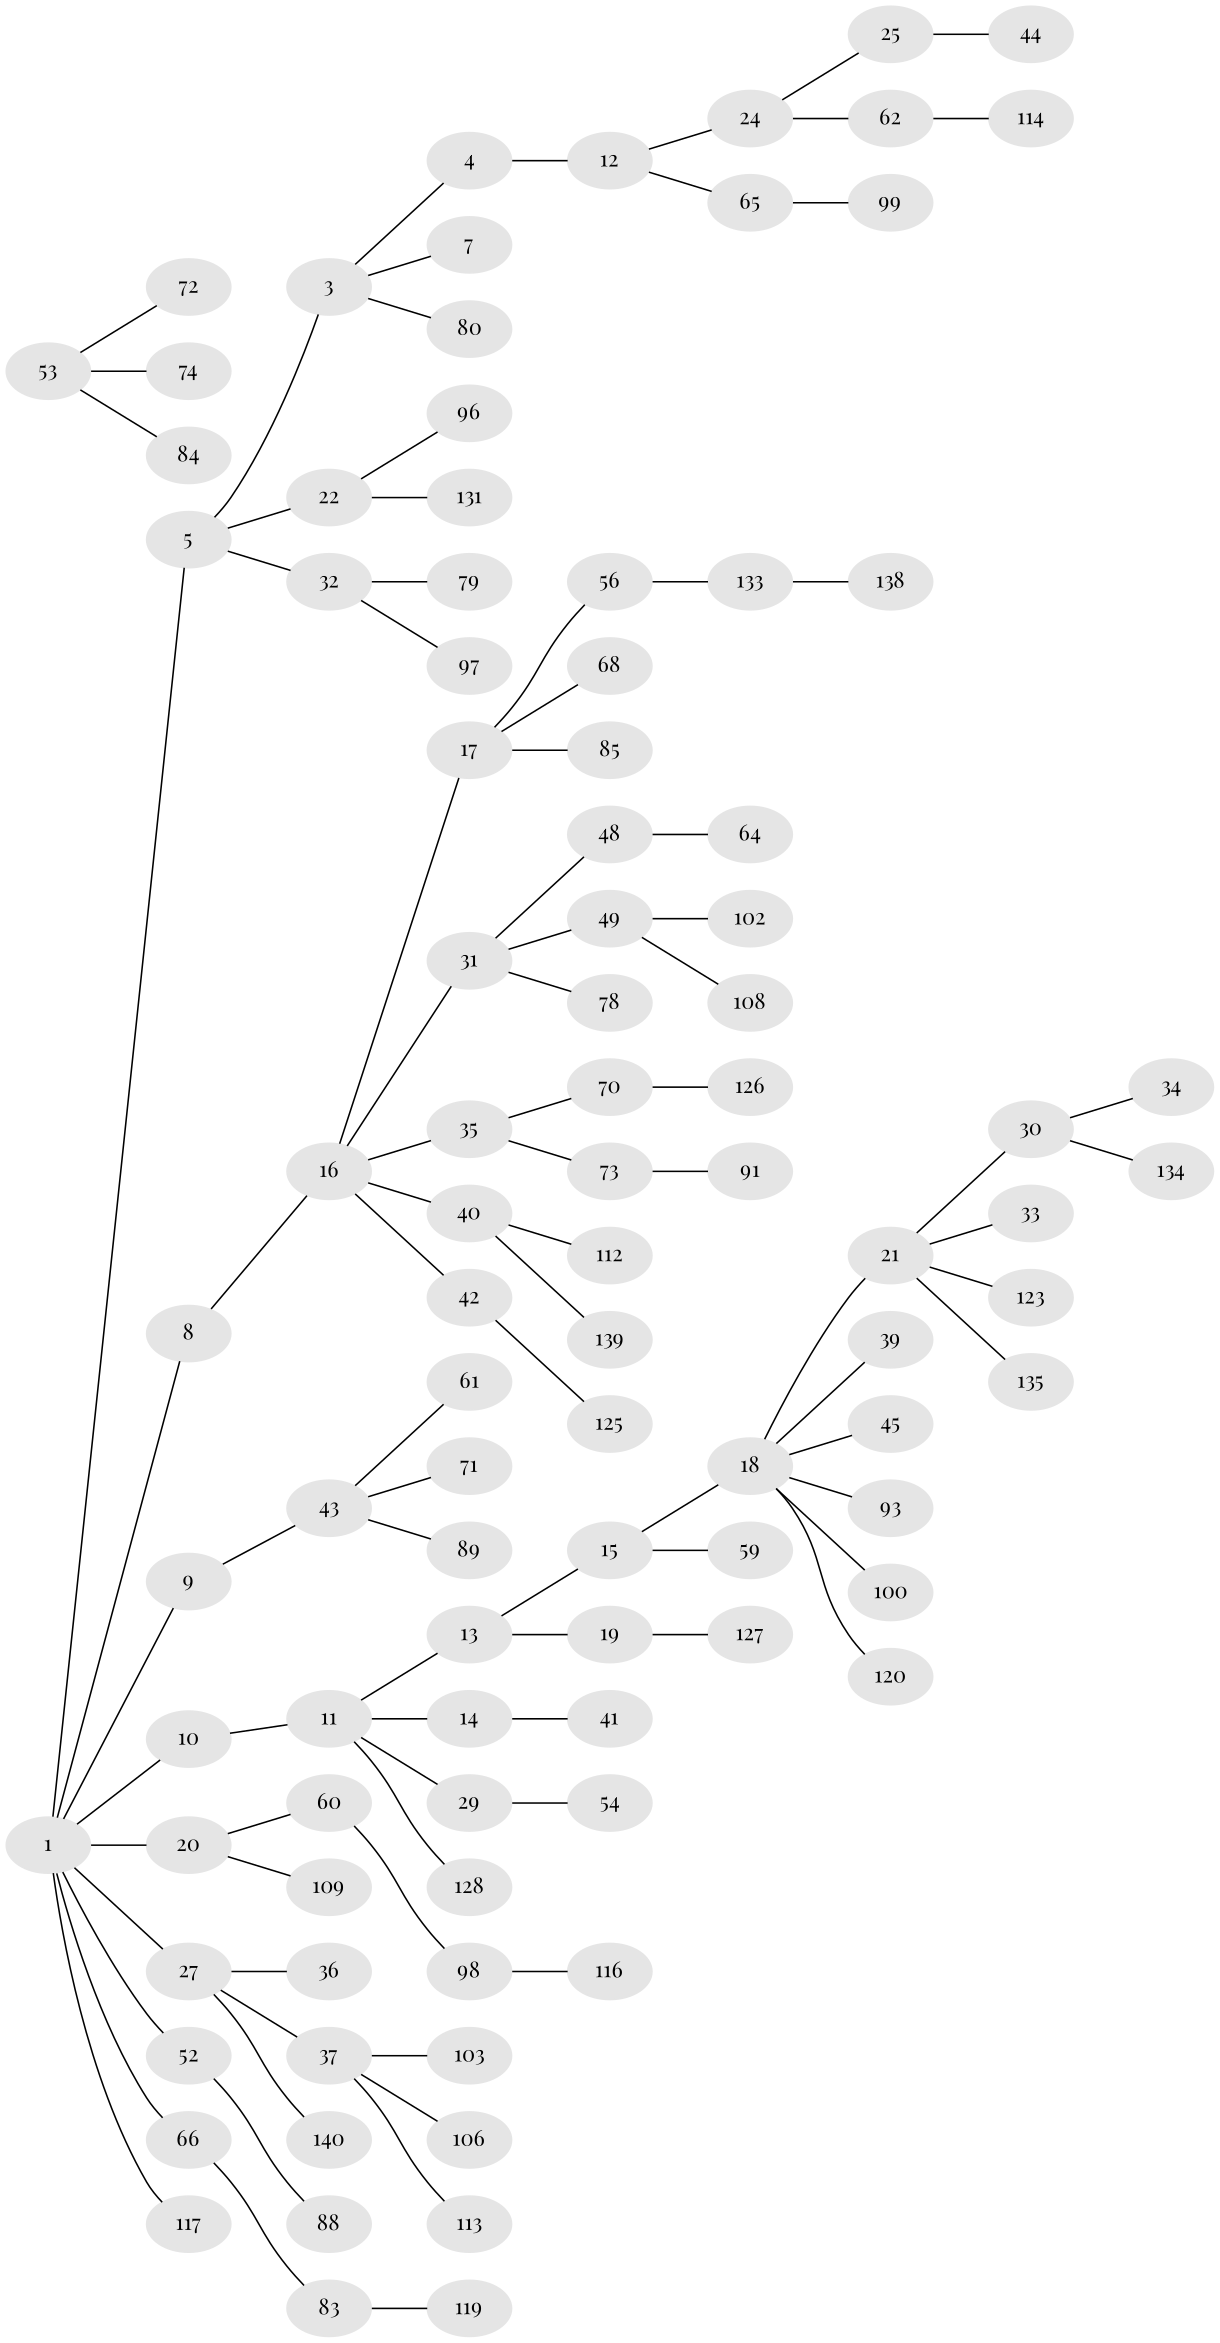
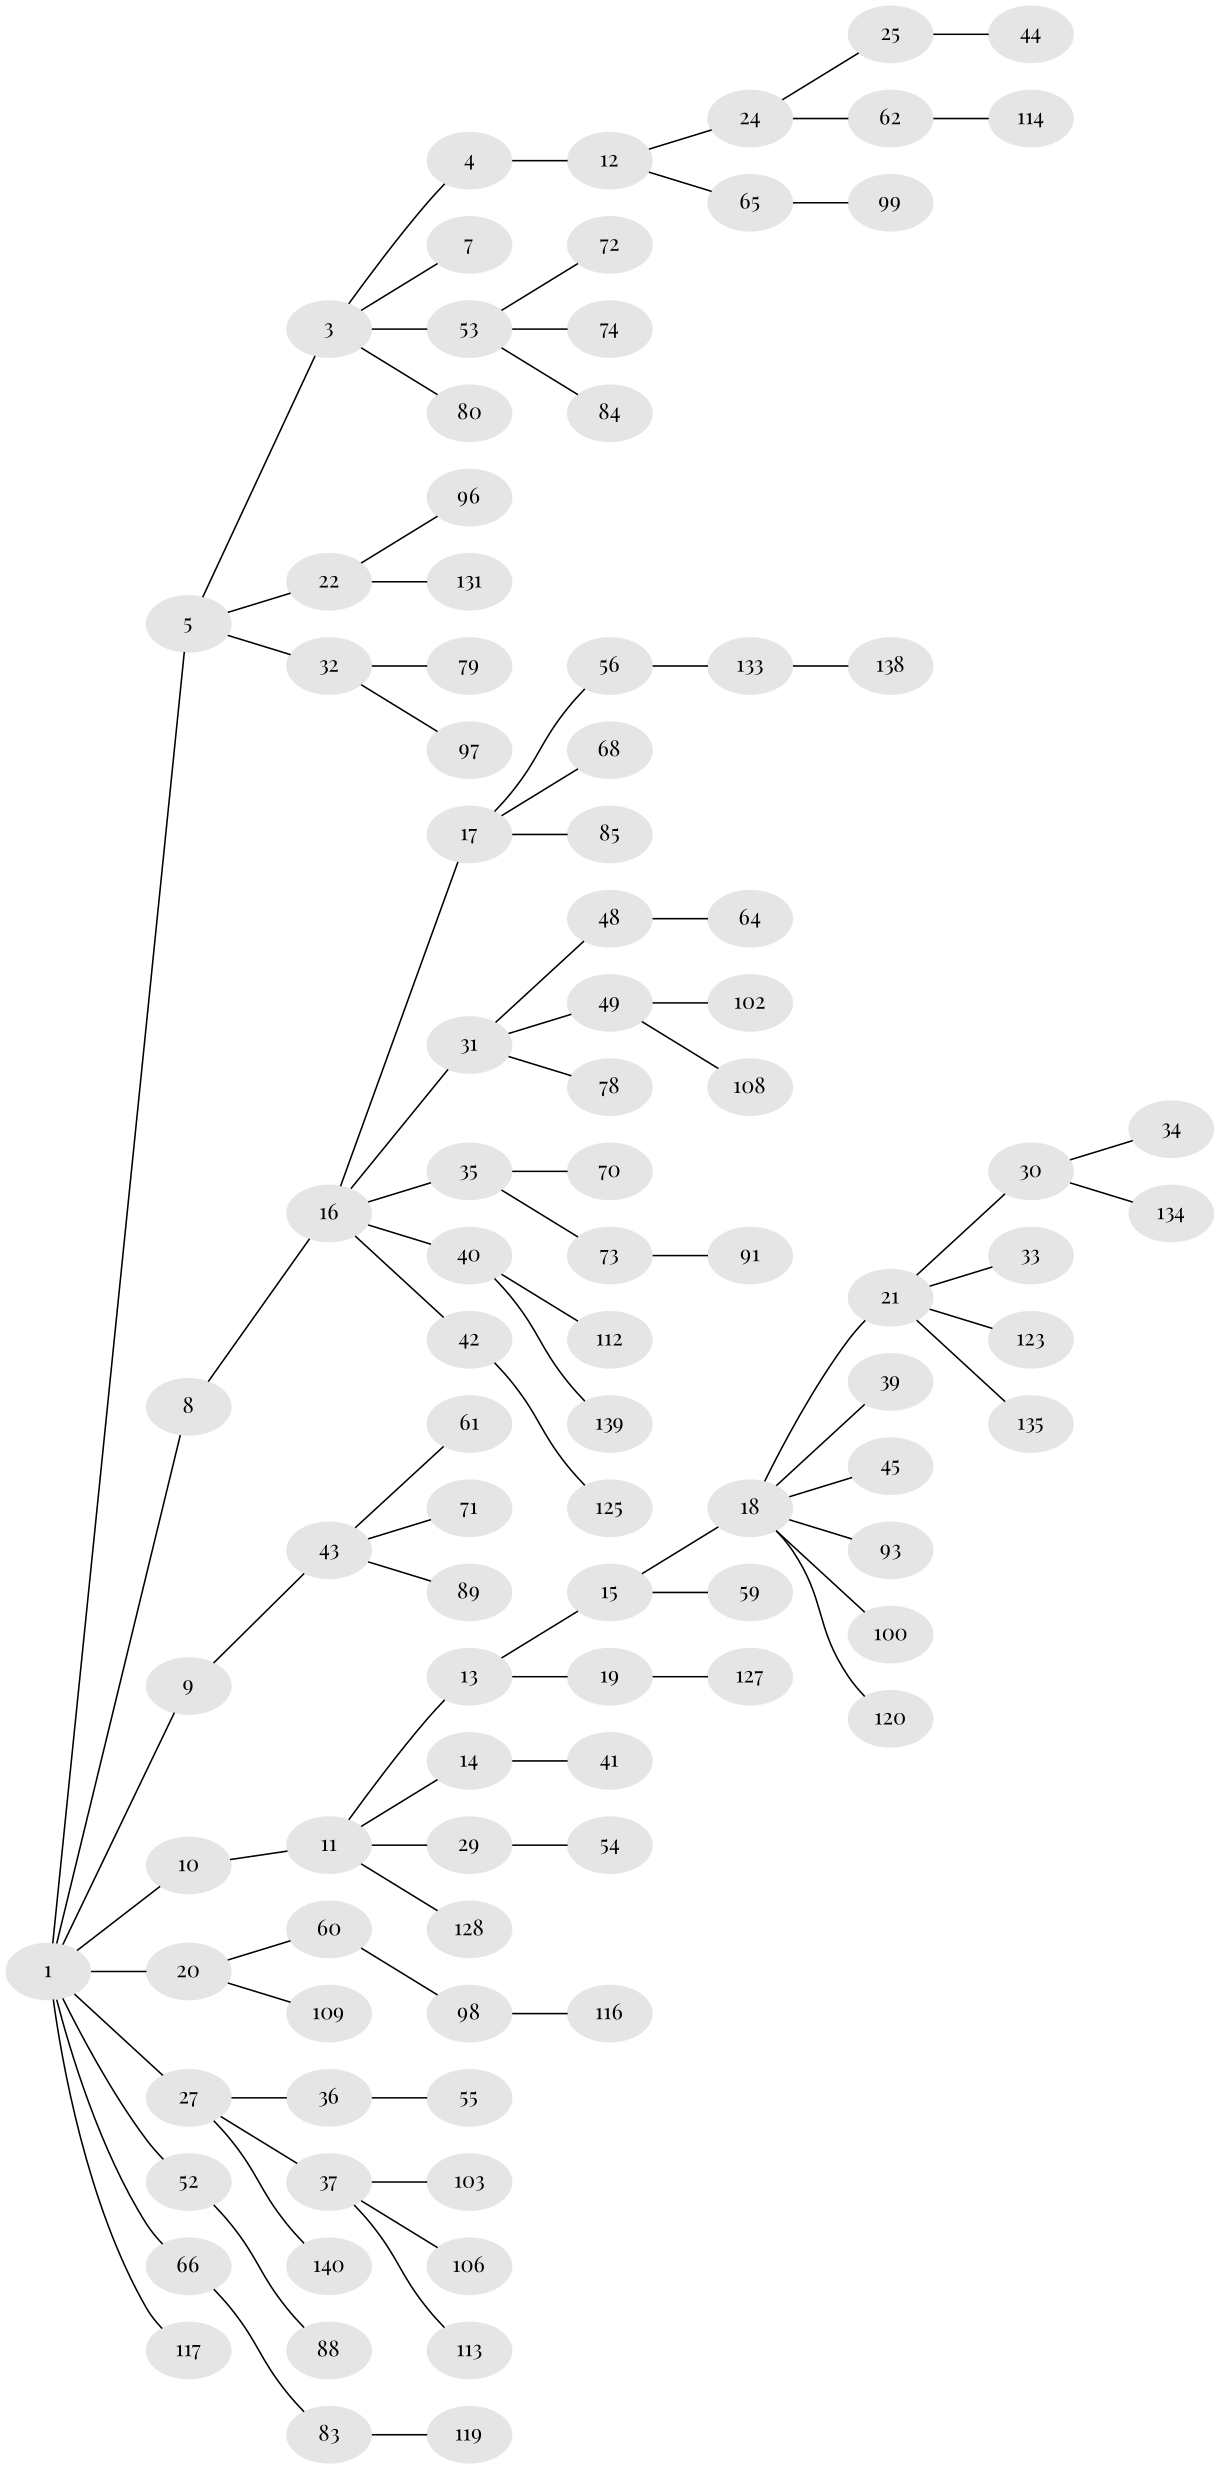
edge "3" -- "53": added
node "126": removed
node "55": added
